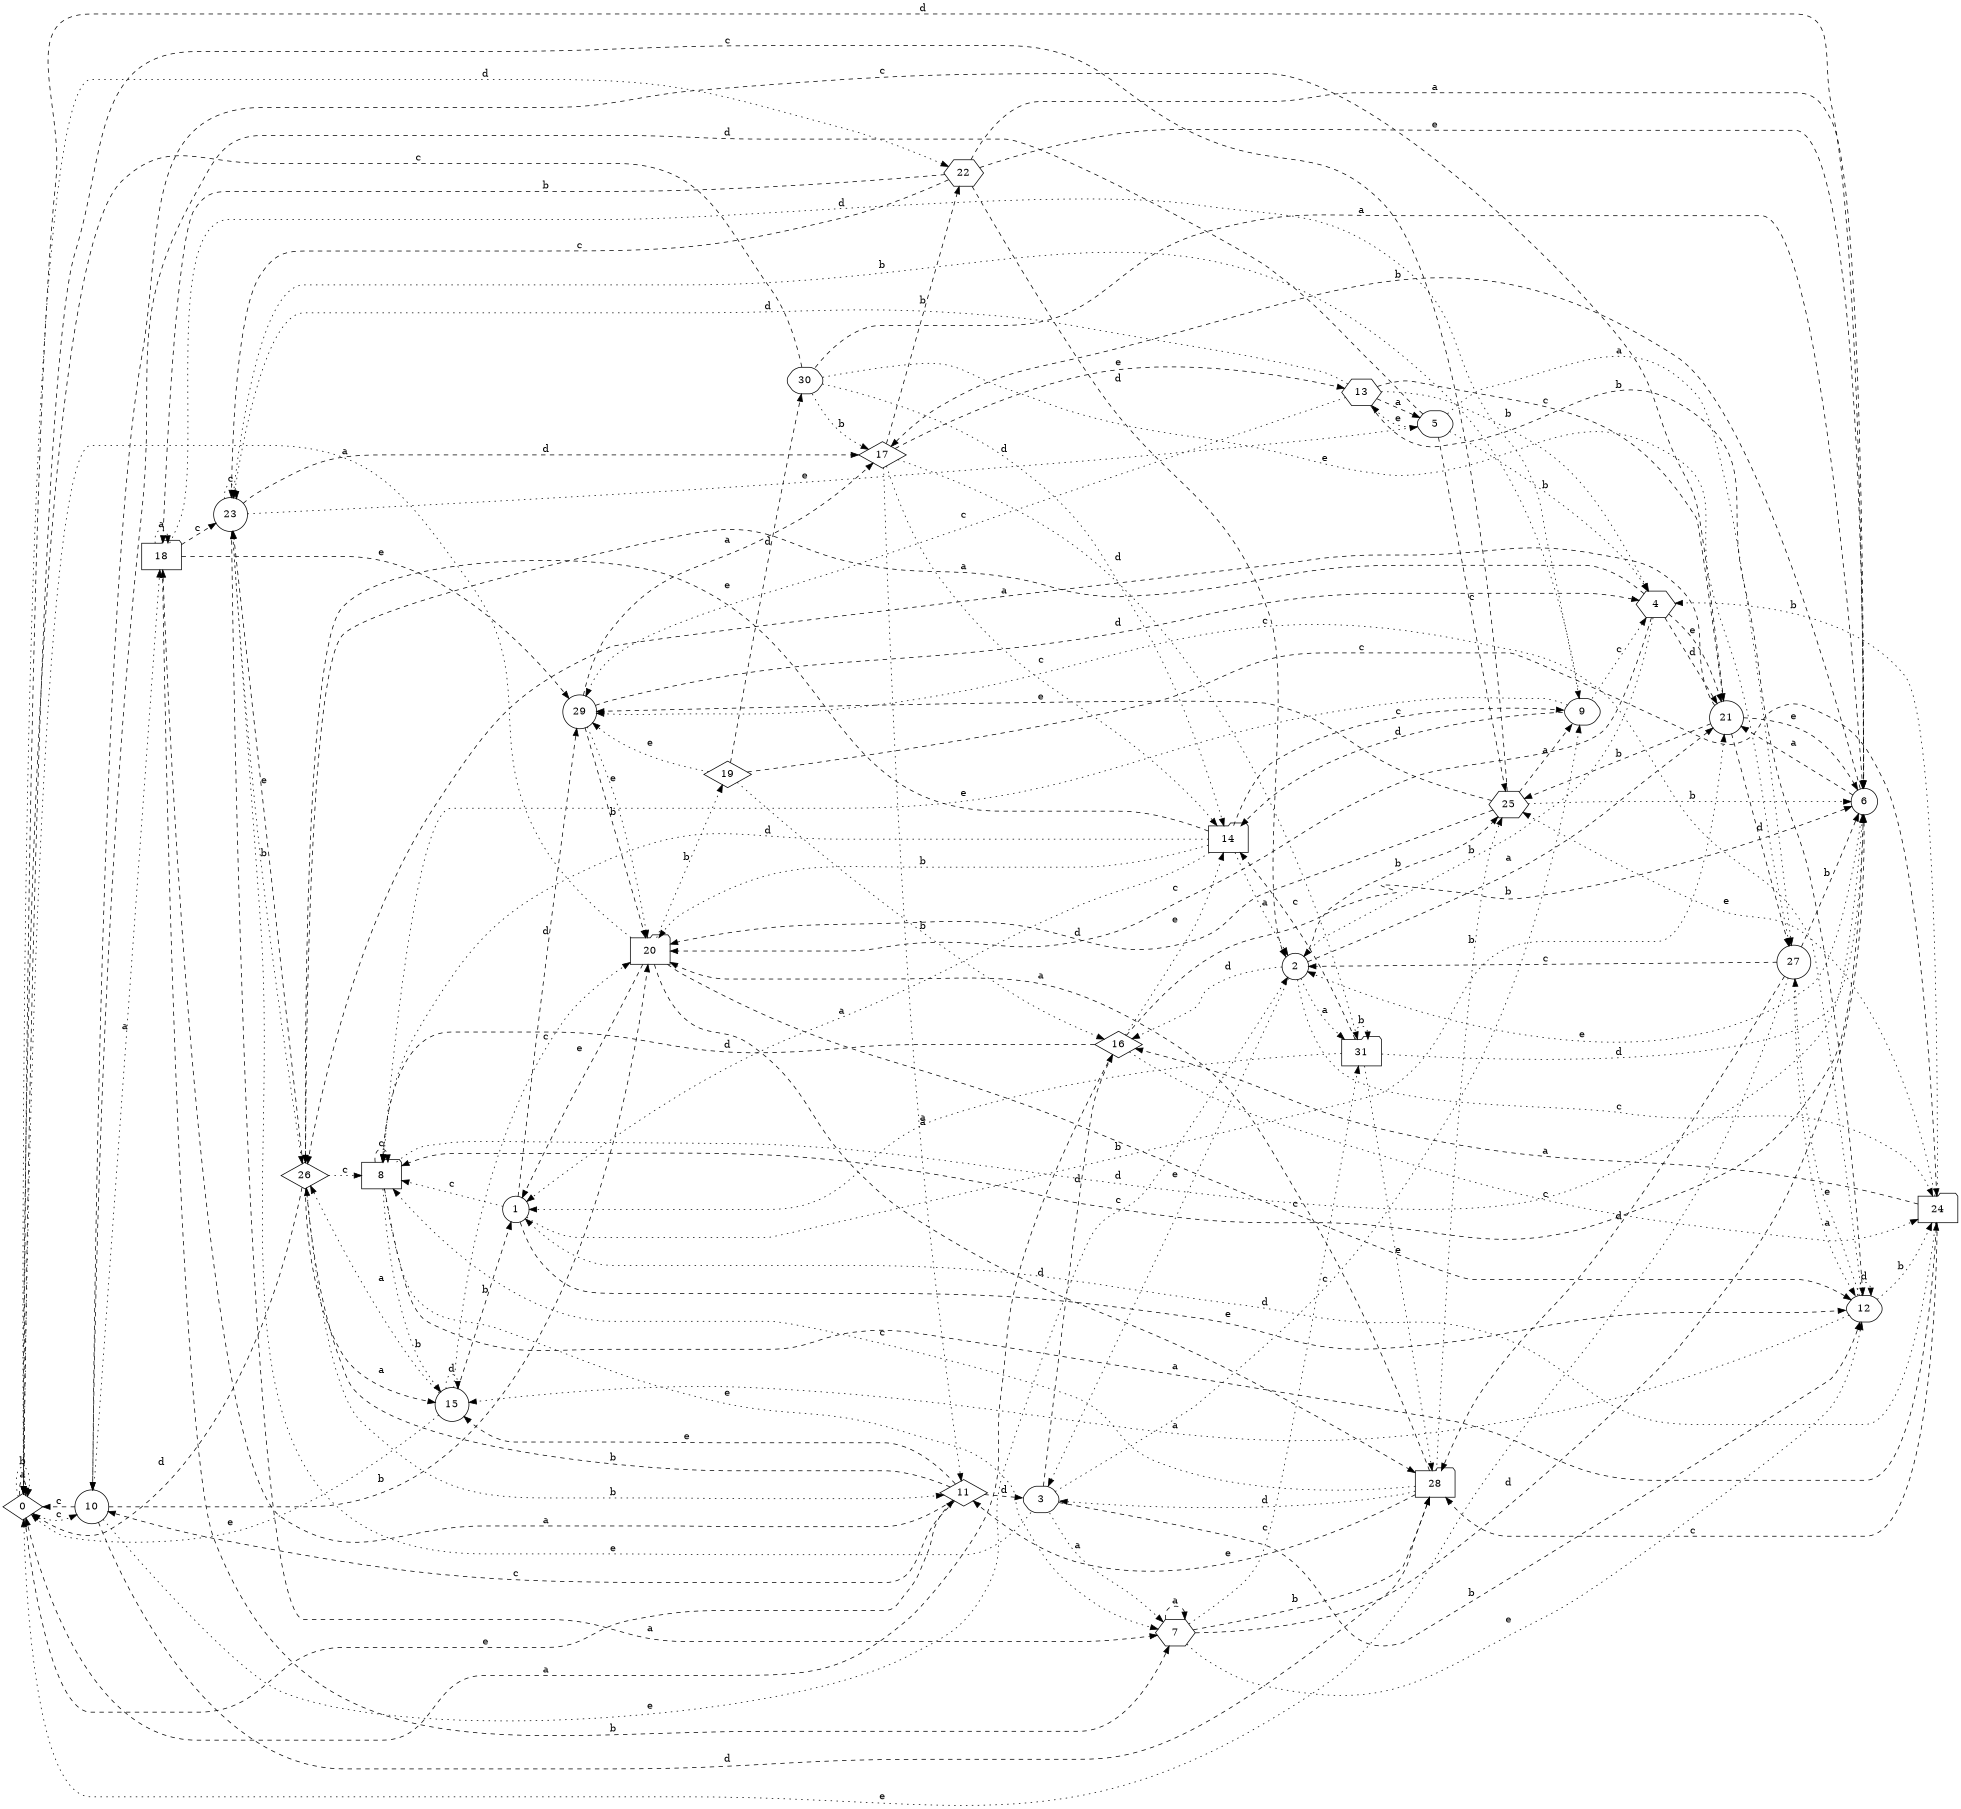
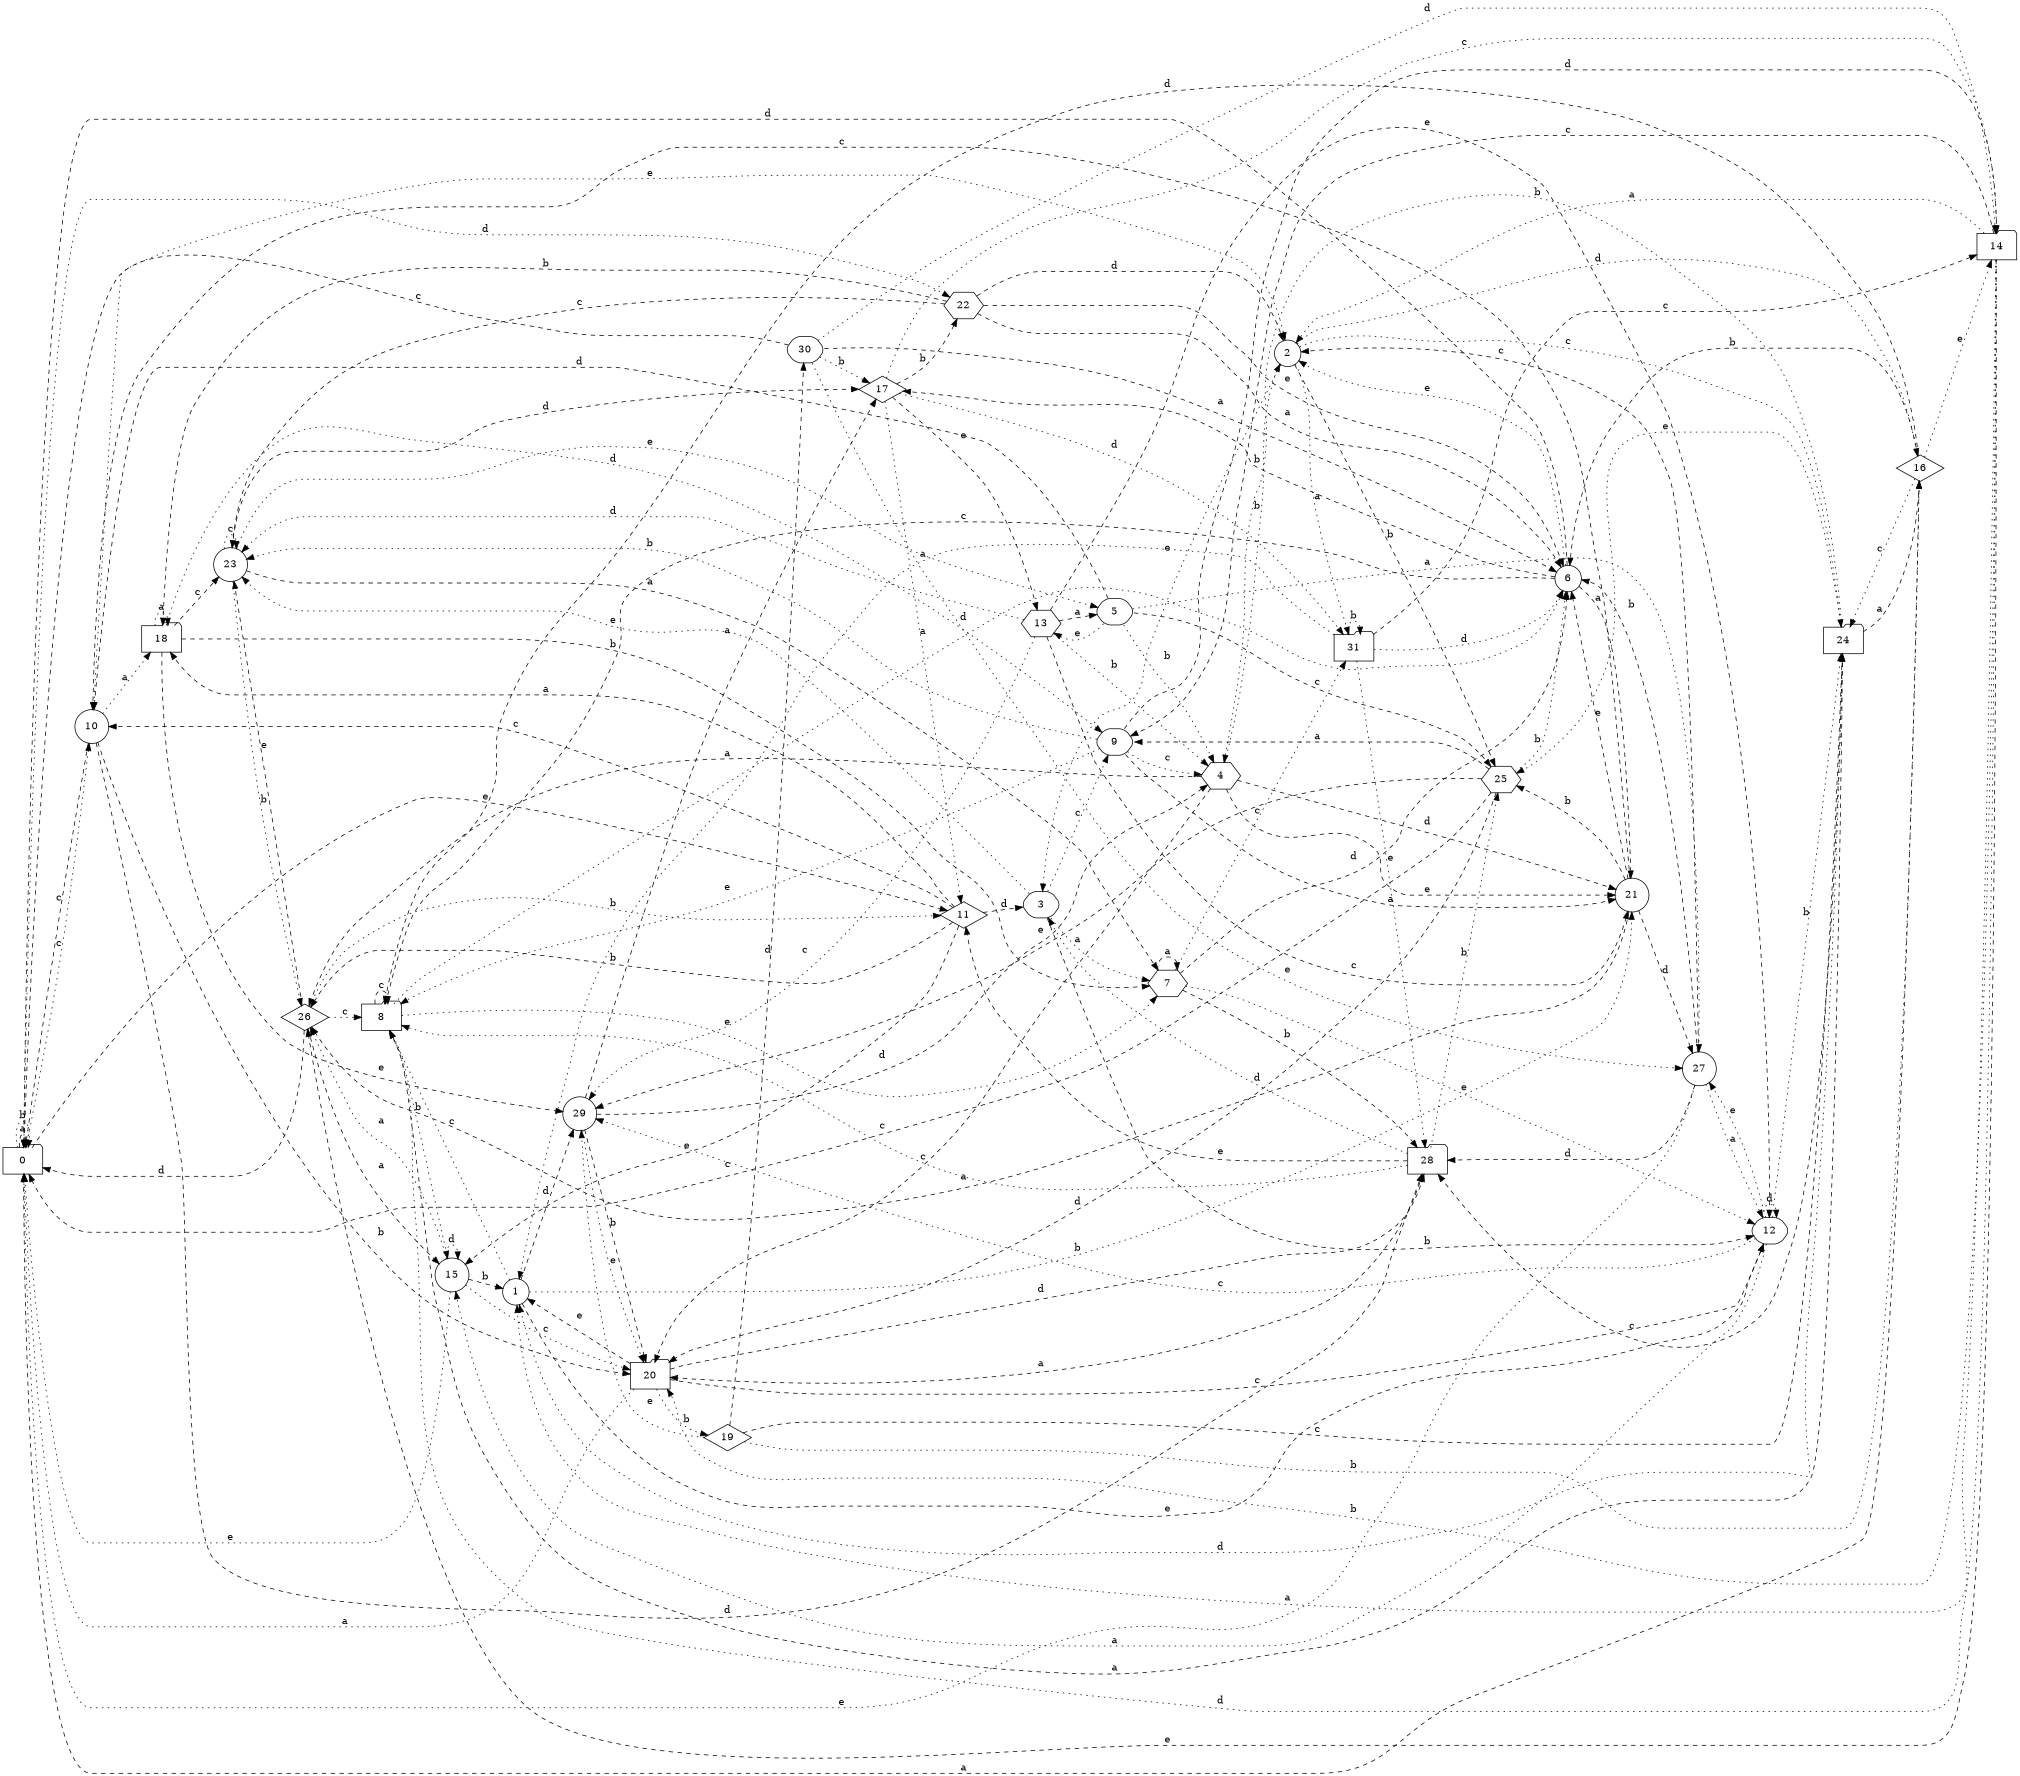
edge "13" -> "12": label "b" -> "e"
edge "2" -> "21": now "9" -> "21"
edge "3" -> "16": removed, label "d"
node "0": shape diamond -> folder
